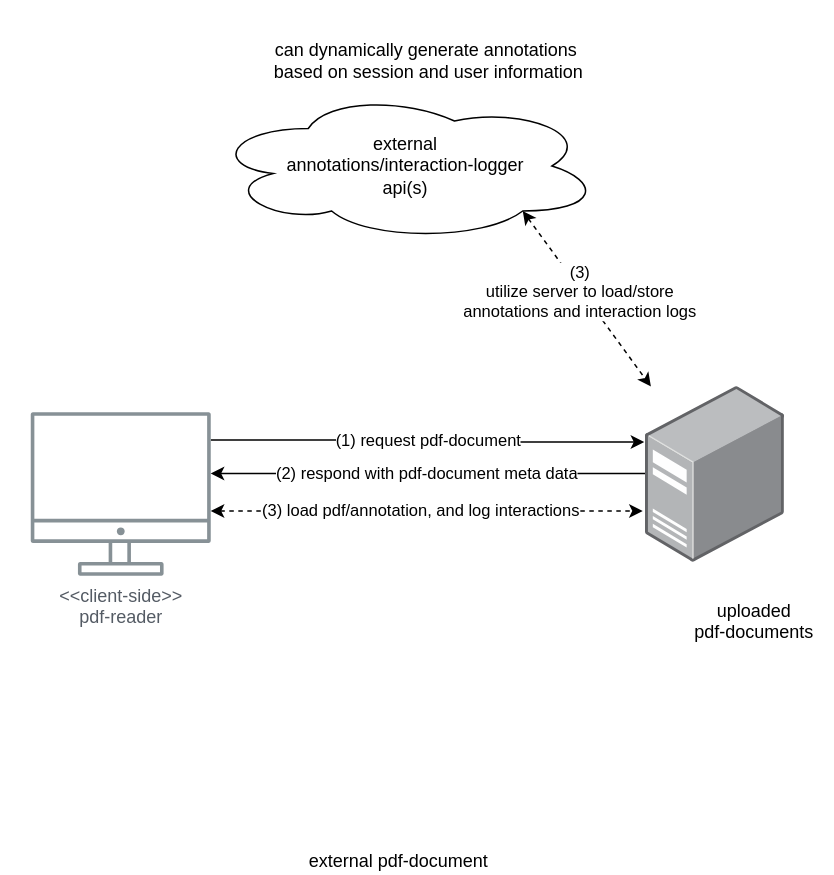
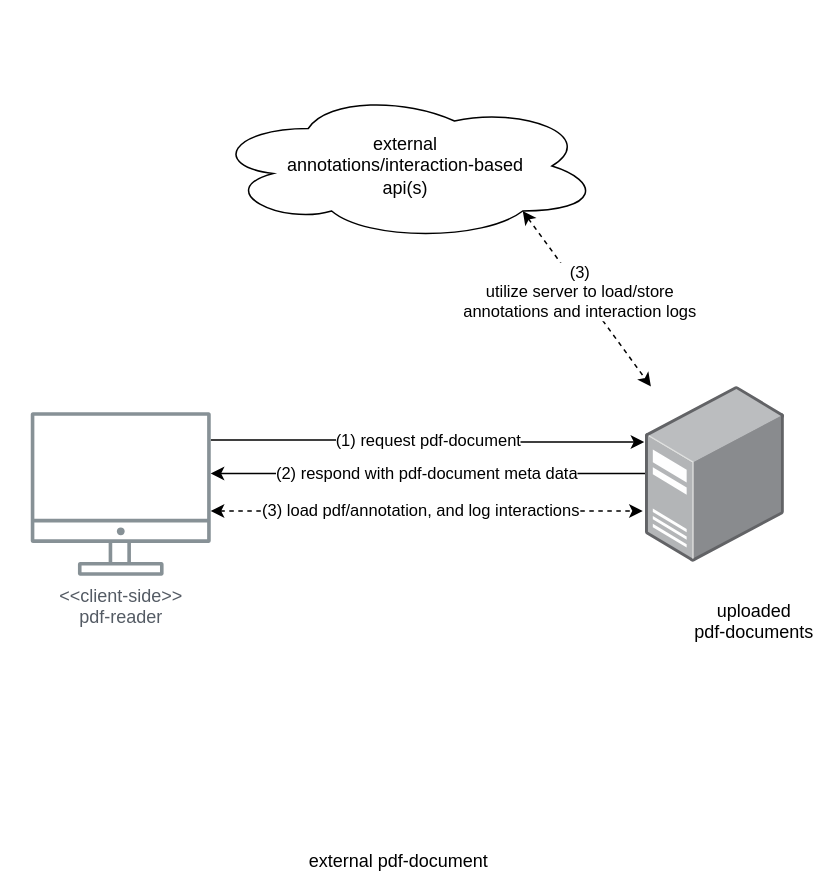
node "can dynamically generate annotations based on session and user information": removed
node "external annotations/interaction-logger api(s)": label "external annotations/interaction-logger api(s)" -> "external annotations/interaction-based api(s)"
